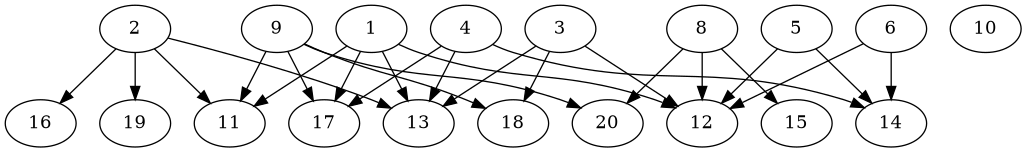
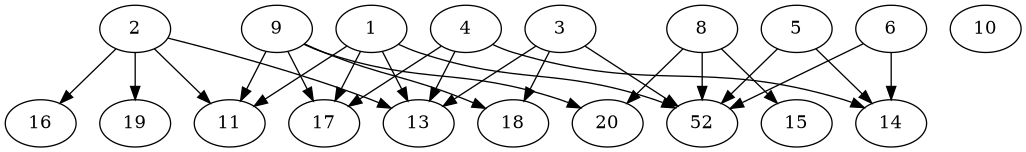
node "12": label "12" -> "52"
